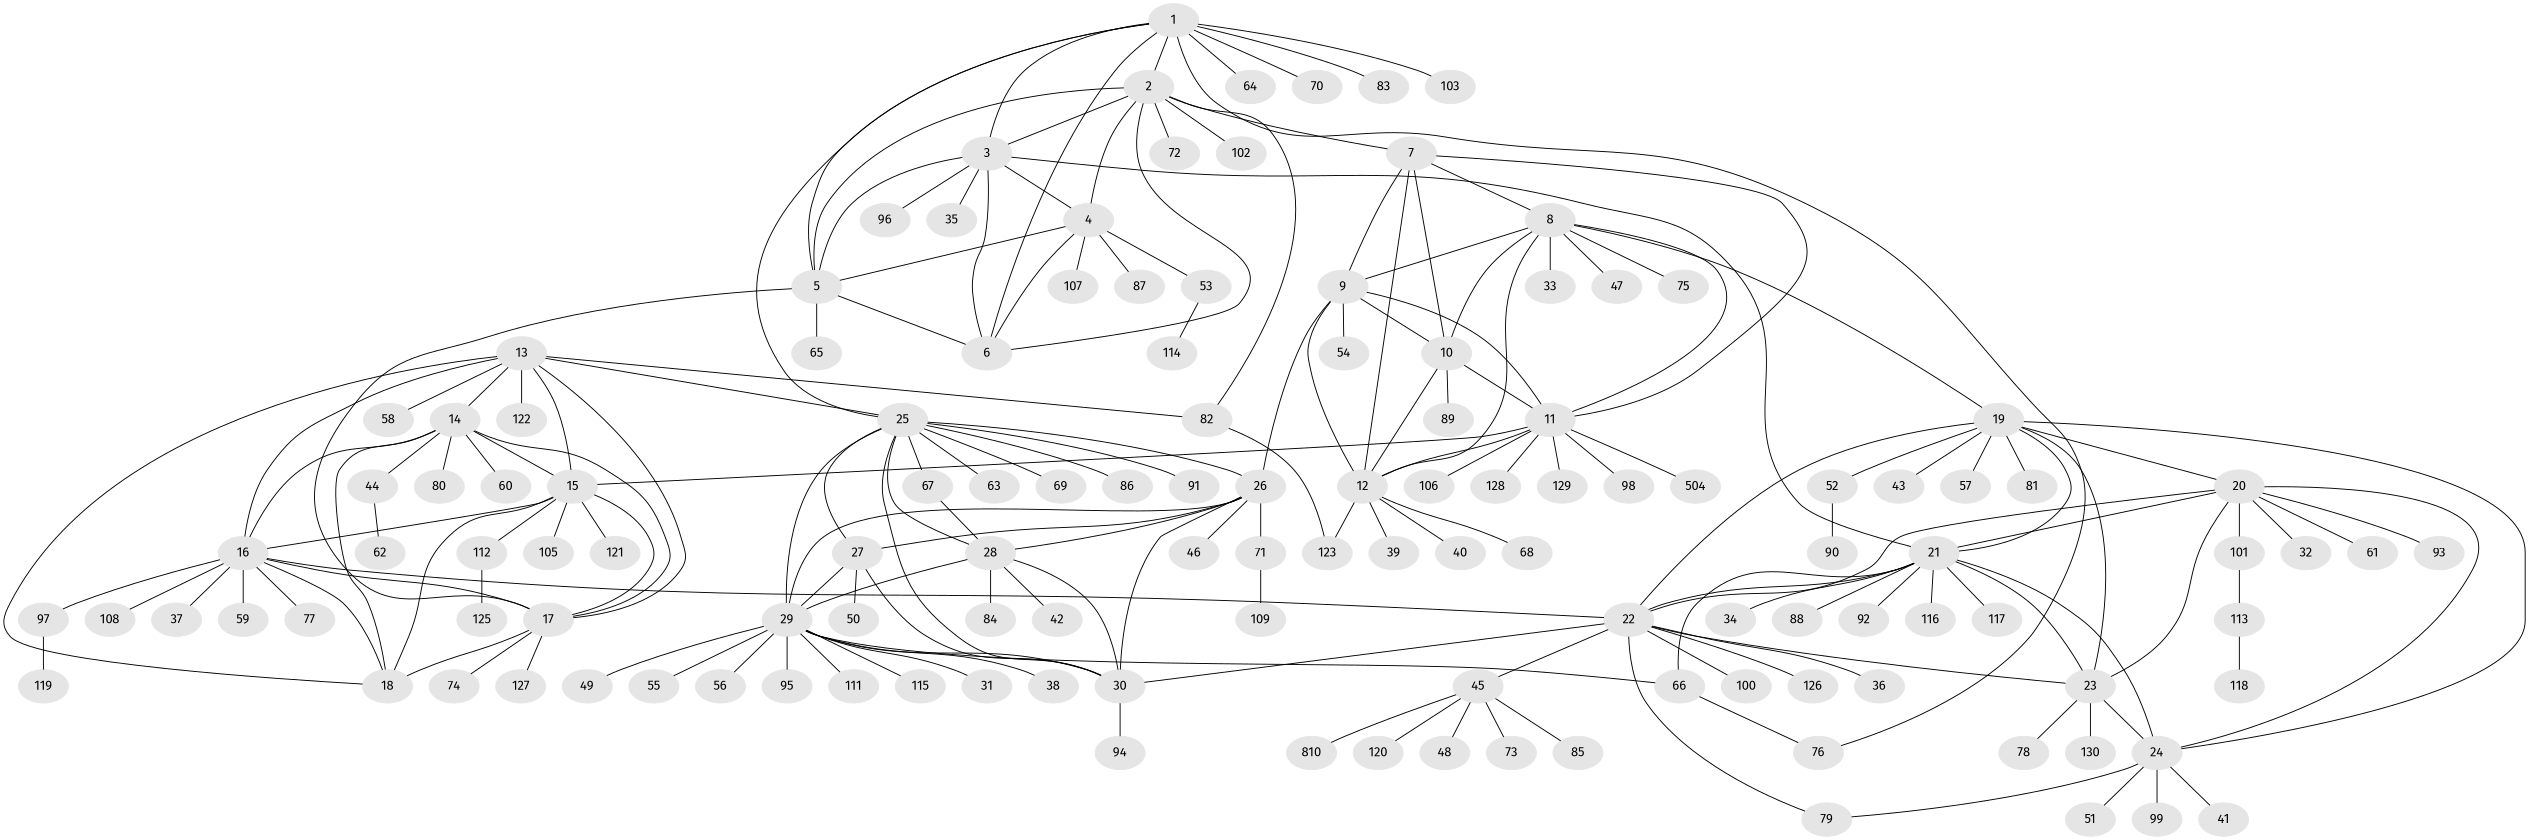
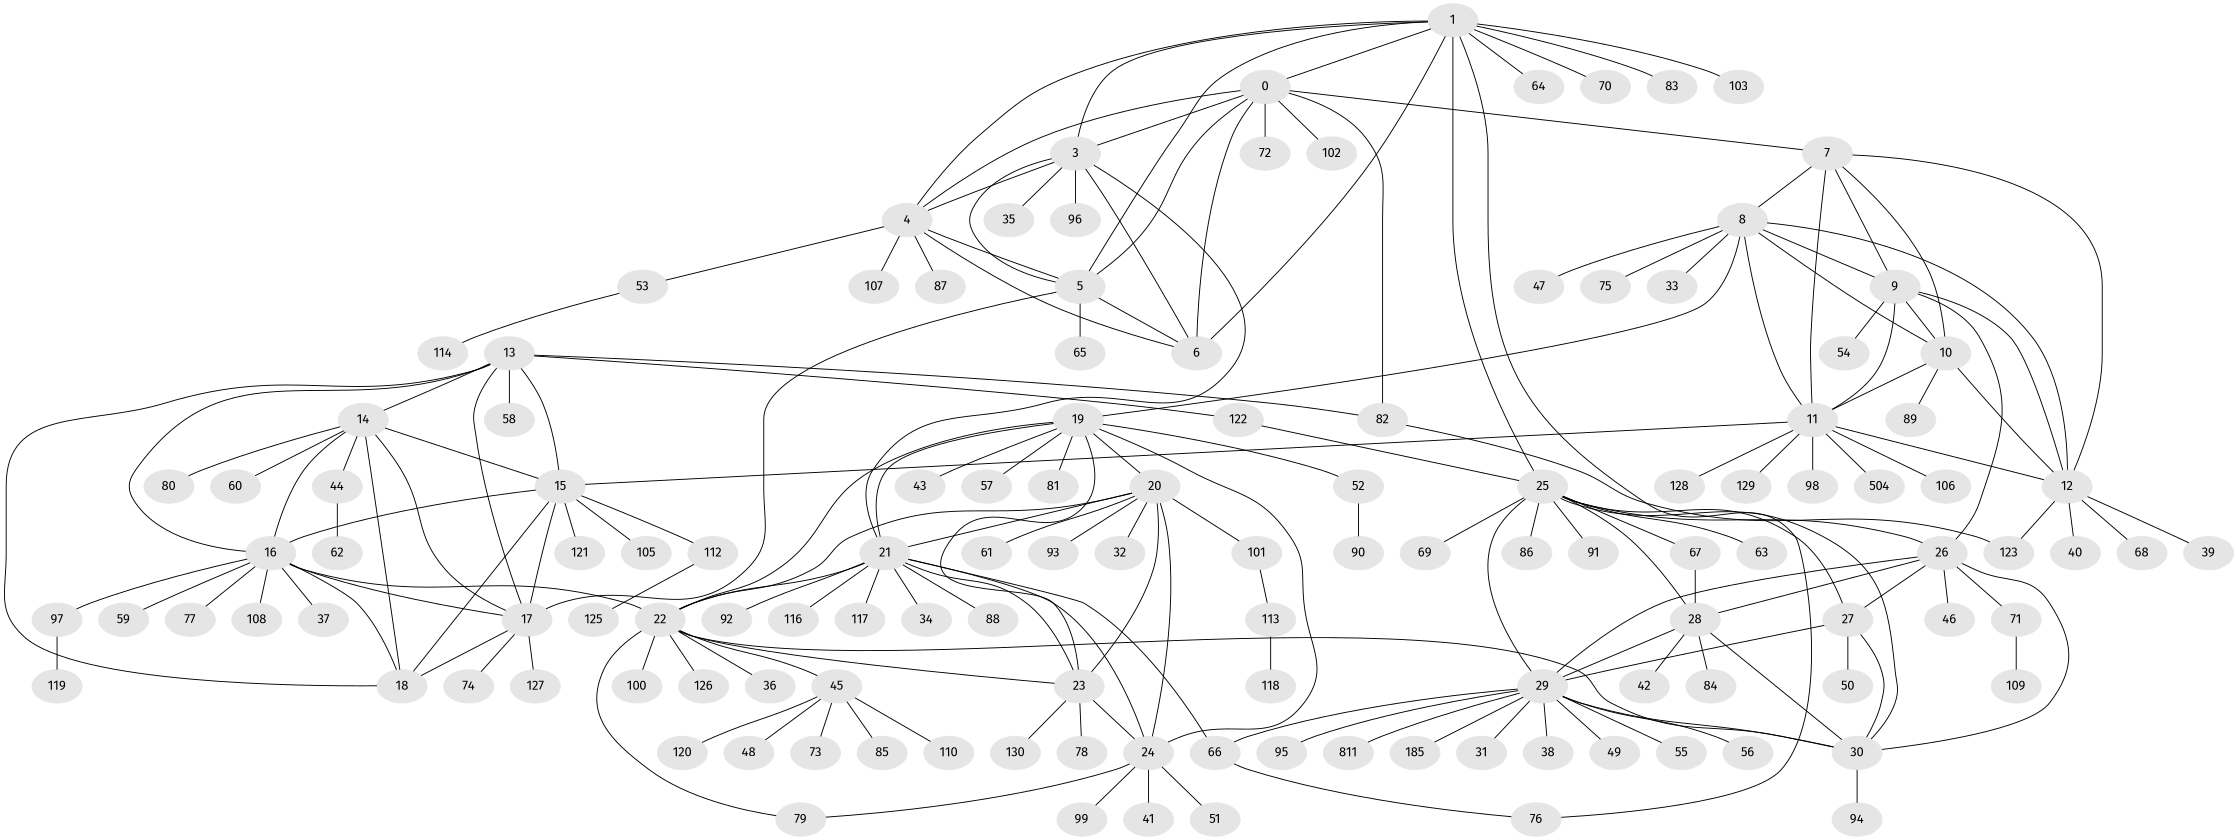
edge "1" -- "4": added
node "2": label "2" -> "0"
edge "13" -- "25": now "122" -- "25"
node "111": label "111" -> "811"
node "115": label "115" -> "185"
node "810": label "810" -> "110"
